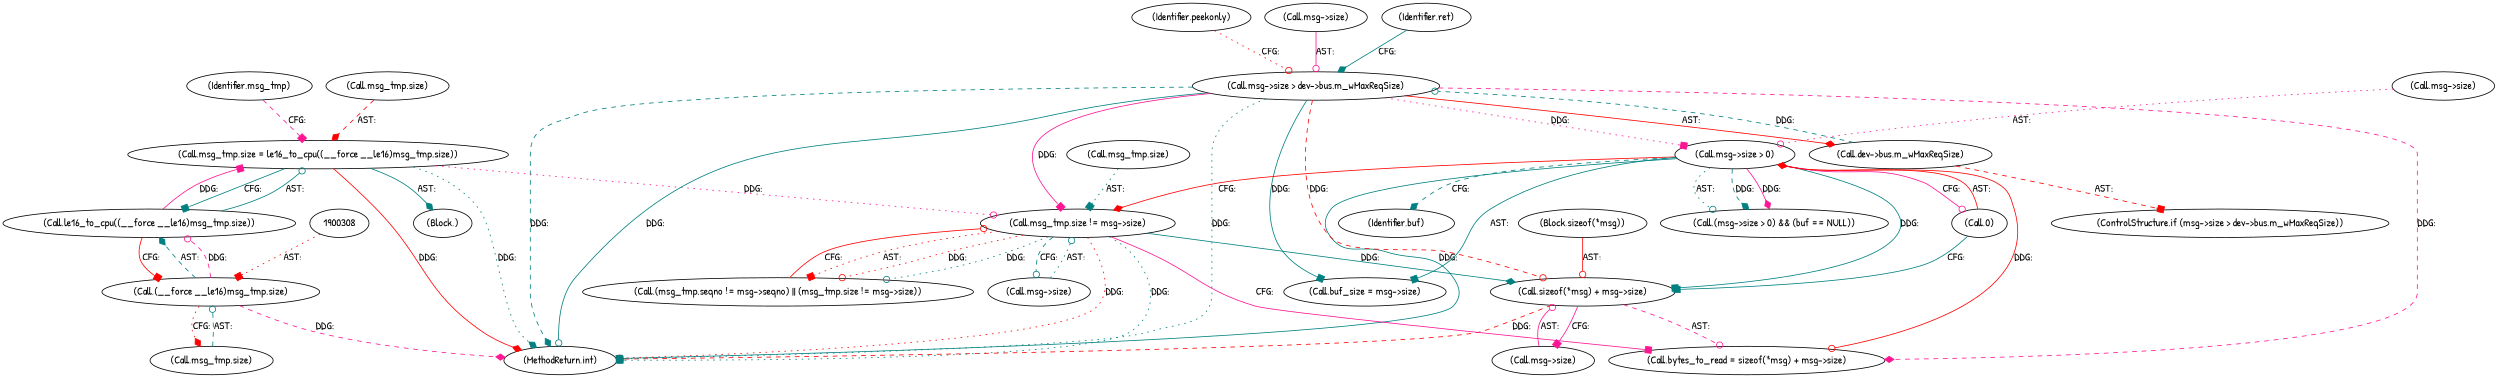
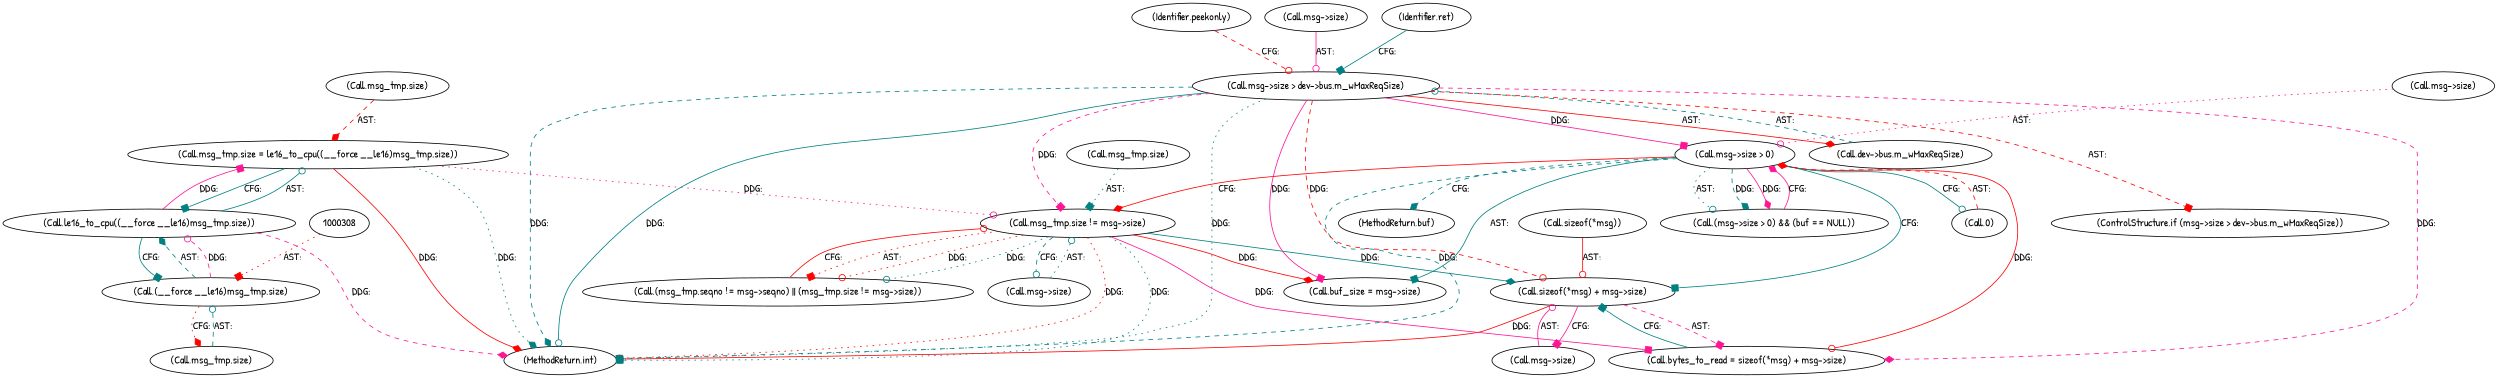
edge "(Identifier,ret)" -> "(Call,msg->size > dev->bus.m_wMaxReqSize)": arrowhead diamond -> box
edge "(Identifier,peekonly)" -> "(Call,msg->size > dev->bus.m_wMaxReqSize)": style dotted -> dashed
node "(Identifier,msg_tmp)": removed
edge "(Call,msg->size > dev->bus.m_wMaxReqSize)" -> "(Call,msg_tmp.size != msg->size)": style solid -> dashed
edge "(Call,dev->bus.m_wMaxReqSize)" -> "(Call,msg->size > dev->bus.m_wMaxReqSize)": label "DDG: " -> "AST: "
edge "(Call,msg->size > dev->bus.m_wMaxReqSize)" -> "(Call,msg->size > 0)": style dotted -> solid
edge "(Call,0)" -> "(Call,msg->size > 0)": style solid -> dashed
edge "(Call,msg->size > 0)" -> "(Call,0)": color deeppink -> teal
edge "(Call,dev->bus.m_wMaxReqSize)" -> "(ControlStructure,if (msg->size > dev->bus.m_wMaxReqSize))": now "(Call,msg->size > dev->bus.m_wMaxReqSize)" -> "(ControlStructure,if (msg->size > dev->bus.m_wMaxReqSize))"
edge "(Call,(msg->size > 0) && (buf == NULL))" -> "(Call,msg->size > 0)": added, label "CFG:"
edge "(Call,msg->size > dev->bus.m_wMaxReqSize)" -> "(Call,buf_size = msg->size)": color teal -> deeppink
node "1900308": label "1900308" -> "1000308"
node "(Block,)": removed
node "(Identifier,buf)": label "(Identifier,buf)" -> "(MethodReturn,buf)"
node "(Block,sizeof(*msg))": label "(Block,sizeof(*msg))" -> "(Call,sizeof(*msg))"
edge "(Call,msg->size > 0)" -> "(Call,sizeof(*msg) + msg->size)": label "DDG: " -> "CFG: "
edge "(Call,msg_tmp.size != msg->size)" -> "(Call,buf_size = msg->size)": added, label "DDG:"
edge "(Call,le16_to_cpu((__force __le16)msg_tmp.size))" -> "(Call,(__force __le16)msg_tmp.size)": color red -> teal
edge "(Call,0)" -> "(Call,sizeof(*msg) + msg->size)": now "(Call,bytes_to_read = sizeof(*msg) + msg->size)" -> "(Call,sizeof(*msg) + msg->size)"
edge "(Call,msg_tmp.size != msg->size)" -> "(Call,bytes_to_read = sizeof(*msg) + msg->size)": label "CFG: " -> "DDG: "
edge "(Call,sizeof(*msg) + msg->size)" -> "(Call,bytes_to_read = sizeof(*msg) + msg->size)": arrowhead odot -> box
edge "(Call,msg->size > 0)" -> "(MethodReturn,int)": style solid -> dashed
edge "(Call,(__force __le16)msg_tmp.size)" -> "(MethodReturn,int)": now "(Call,le16_to_cpu((__force __le16)msg_tmp.size))" -> "(MethodReturn,int)"
edge "(Call,sizeof(*msg) + msg->size)" -> "(MethodReturn,int)": style dashed -> solid
